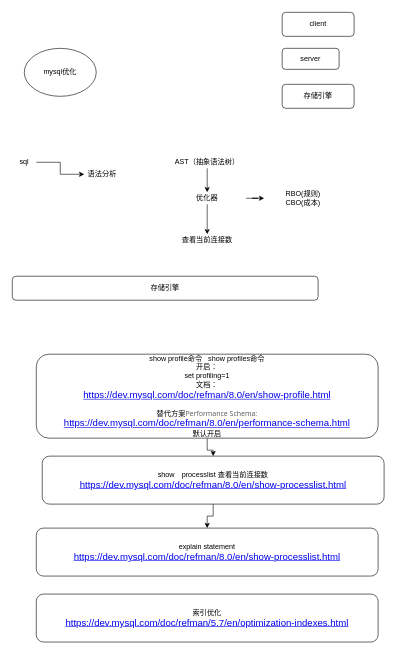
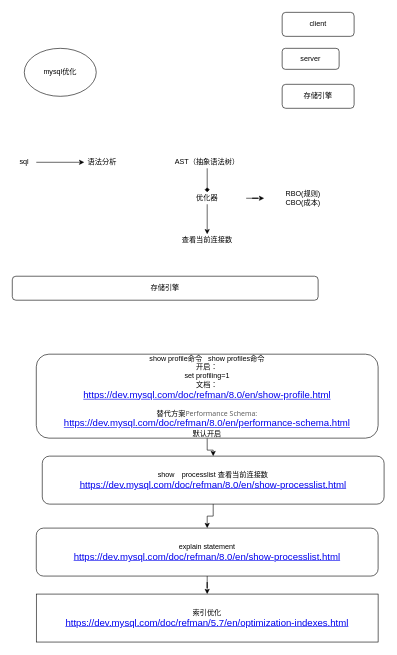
node "语法分析": moved (102, 174) -> (102, 162)
edge "AST（抽象语法树）" -> "优化器": arrowhead classic -> diamond
edge "explain statement https://dev.mysql.com/doc/refman/8.0/en/show-processlist.html" -> "索引优化 https://dev.mysql.com/doc/refman/5.7/en/optimization-indexes.html": added
node "索引优化 https://dev.mysql.com/doc/refman/5.7/en/optimization-indexes.html": shape rounded rectangle -> rectangle
